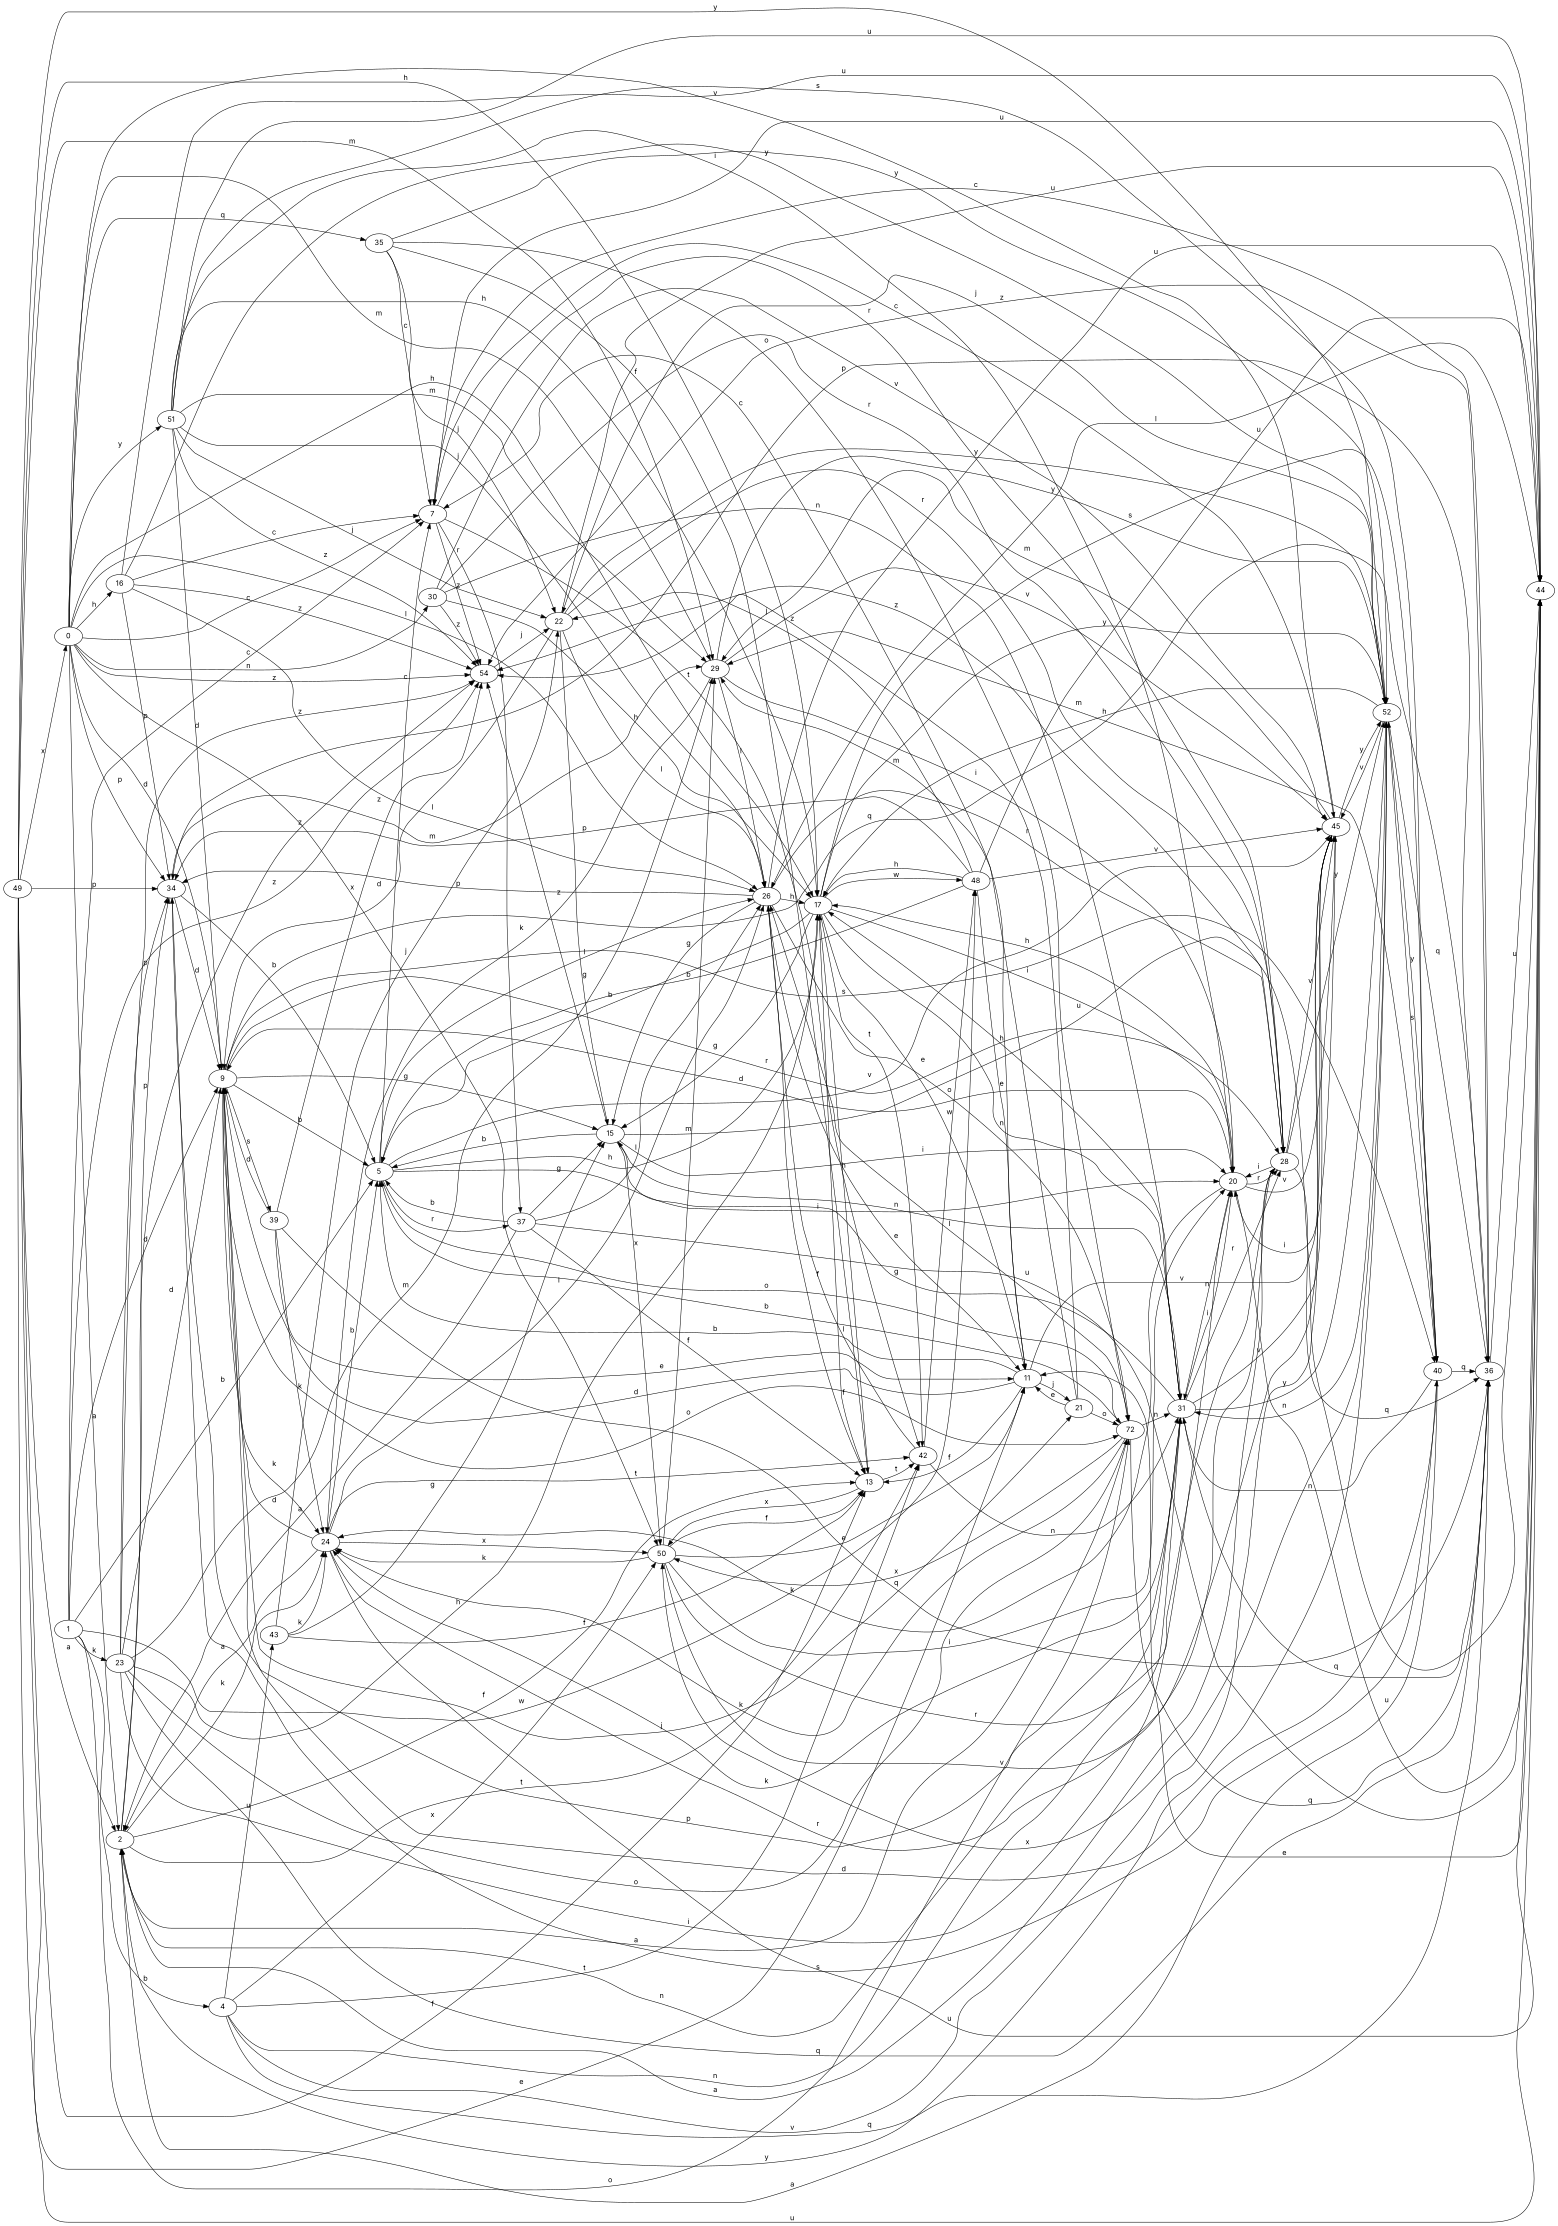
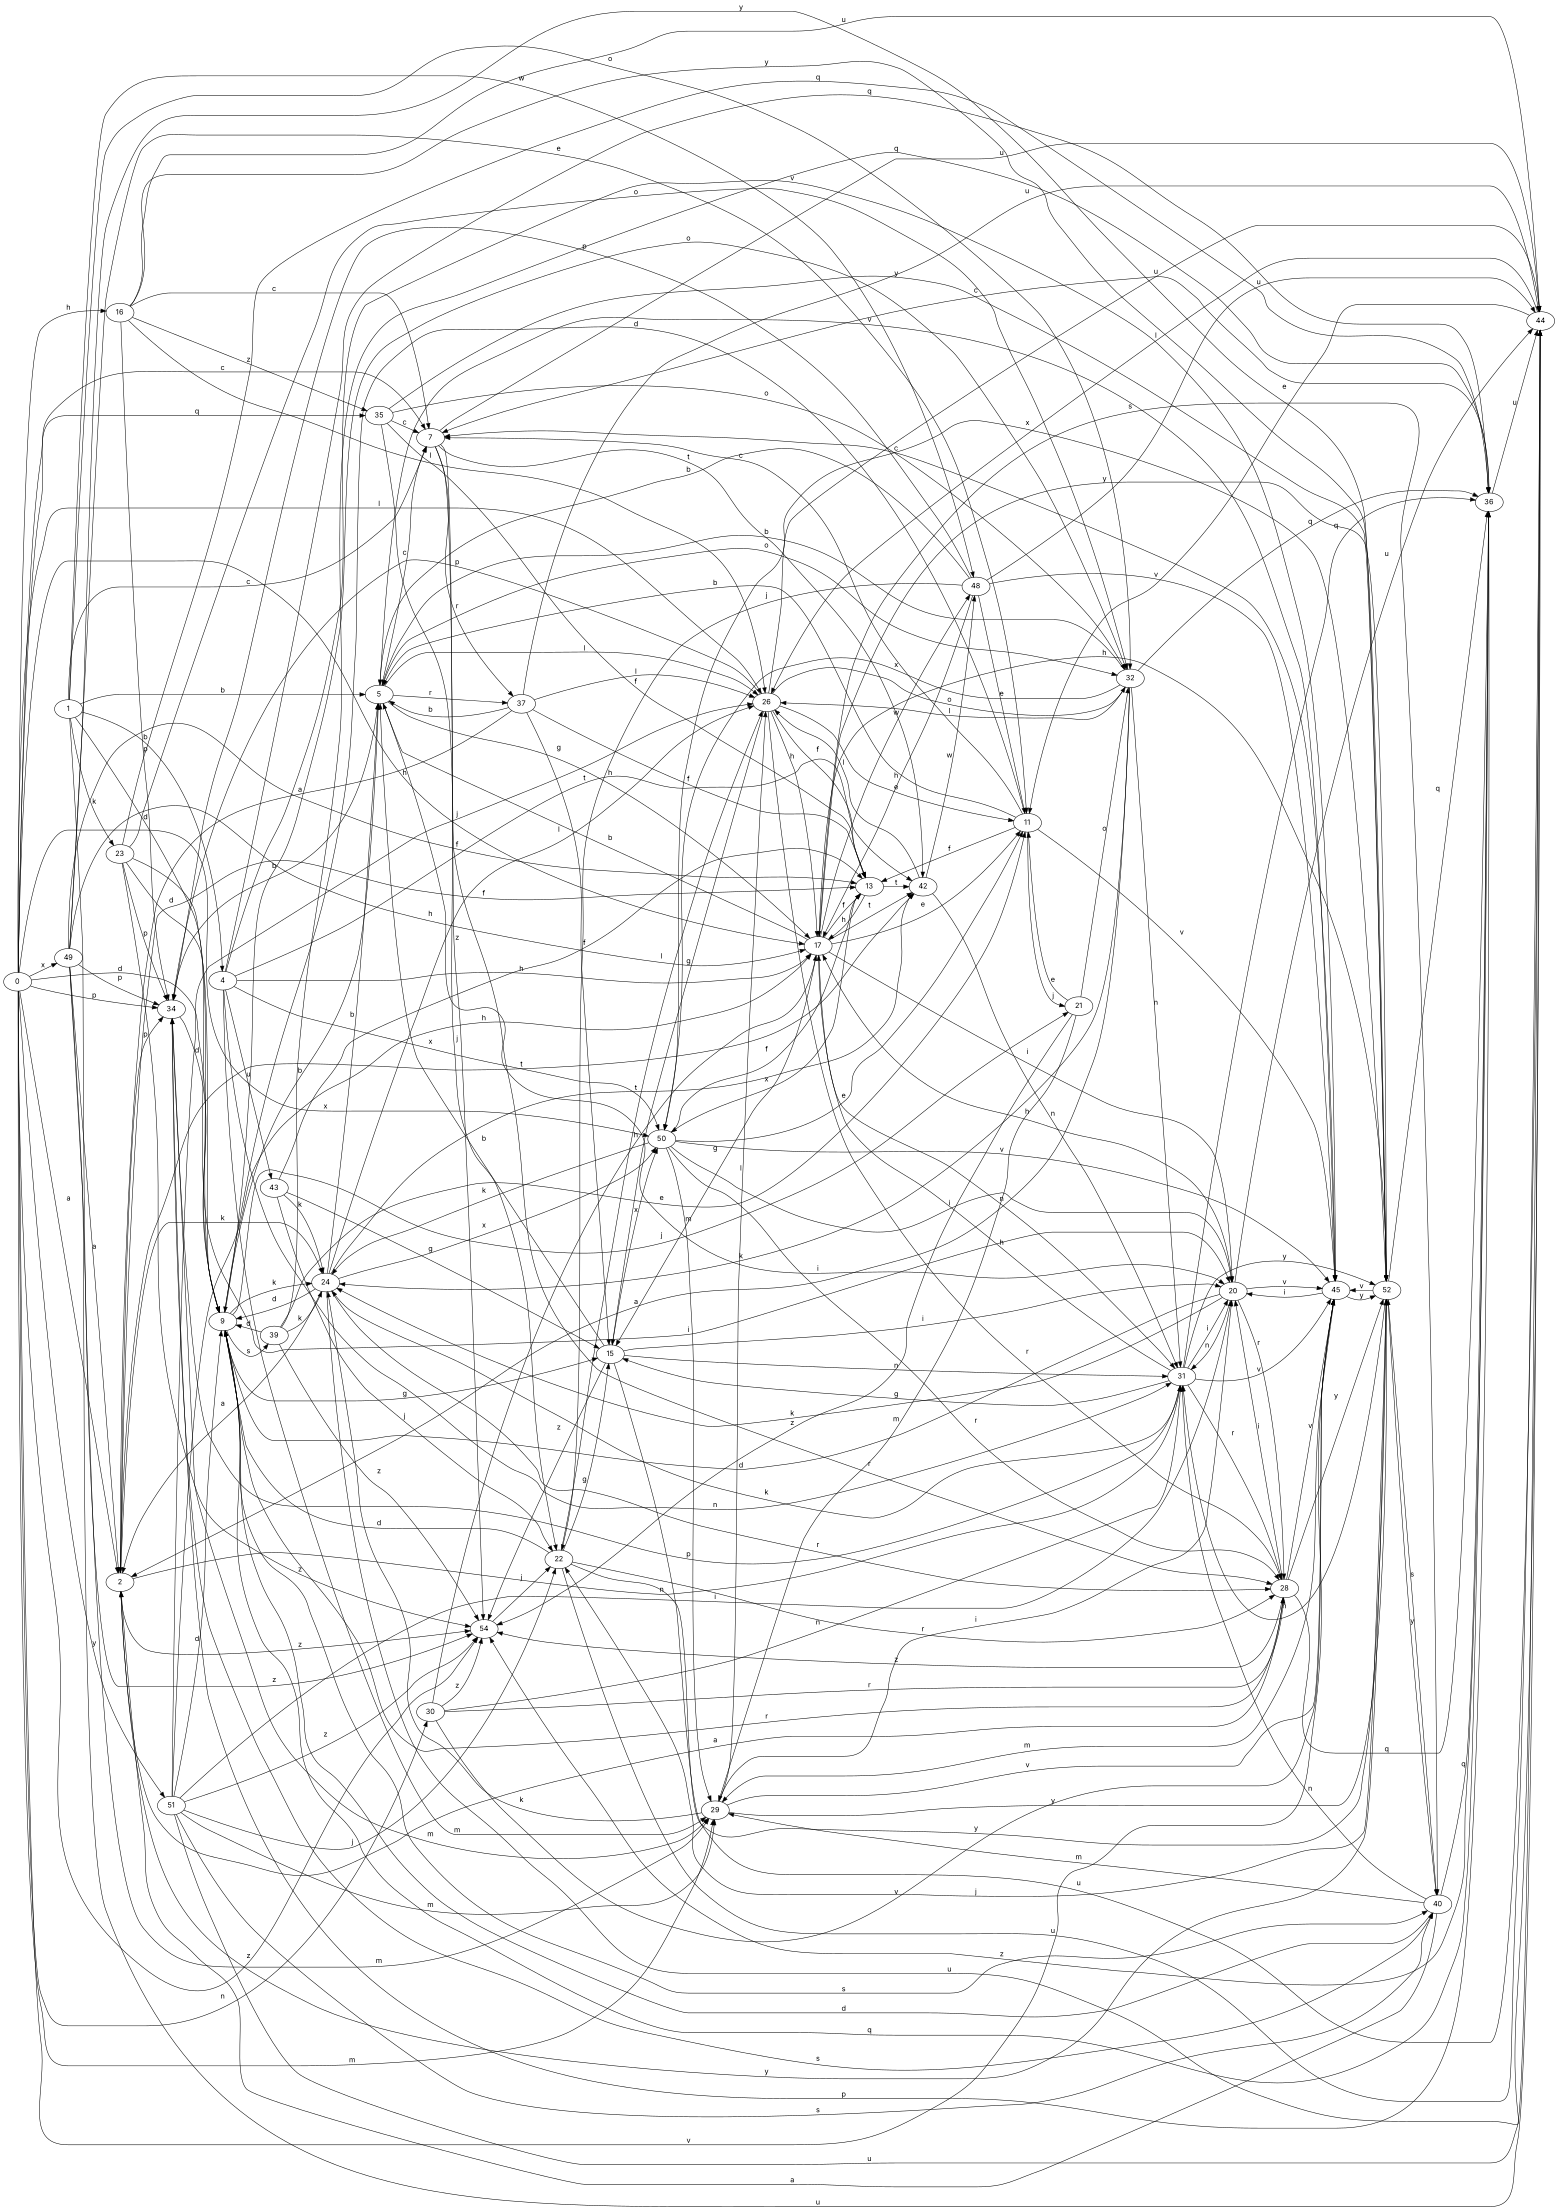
edge "16" -> "54": now "16" -> "35"
edge "49" -> "0": reversed
edge "23" -> "29": now "4" -> "29"
node "72": label "72" -> "32"
edge "23" -> "17": now "4" -> "17"
